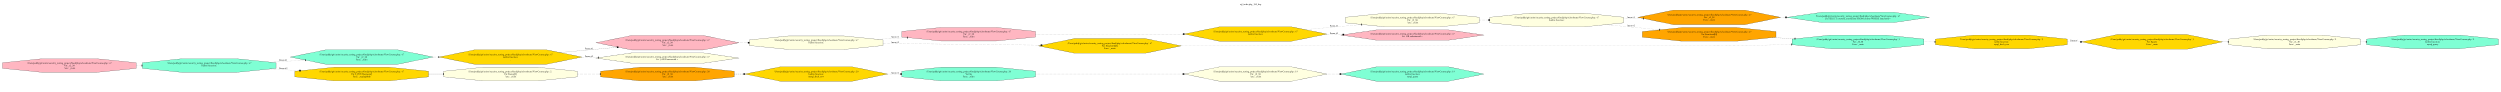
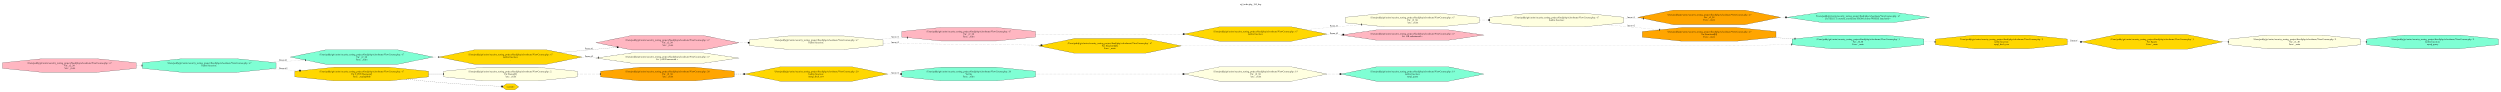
node "<uninit>": added
